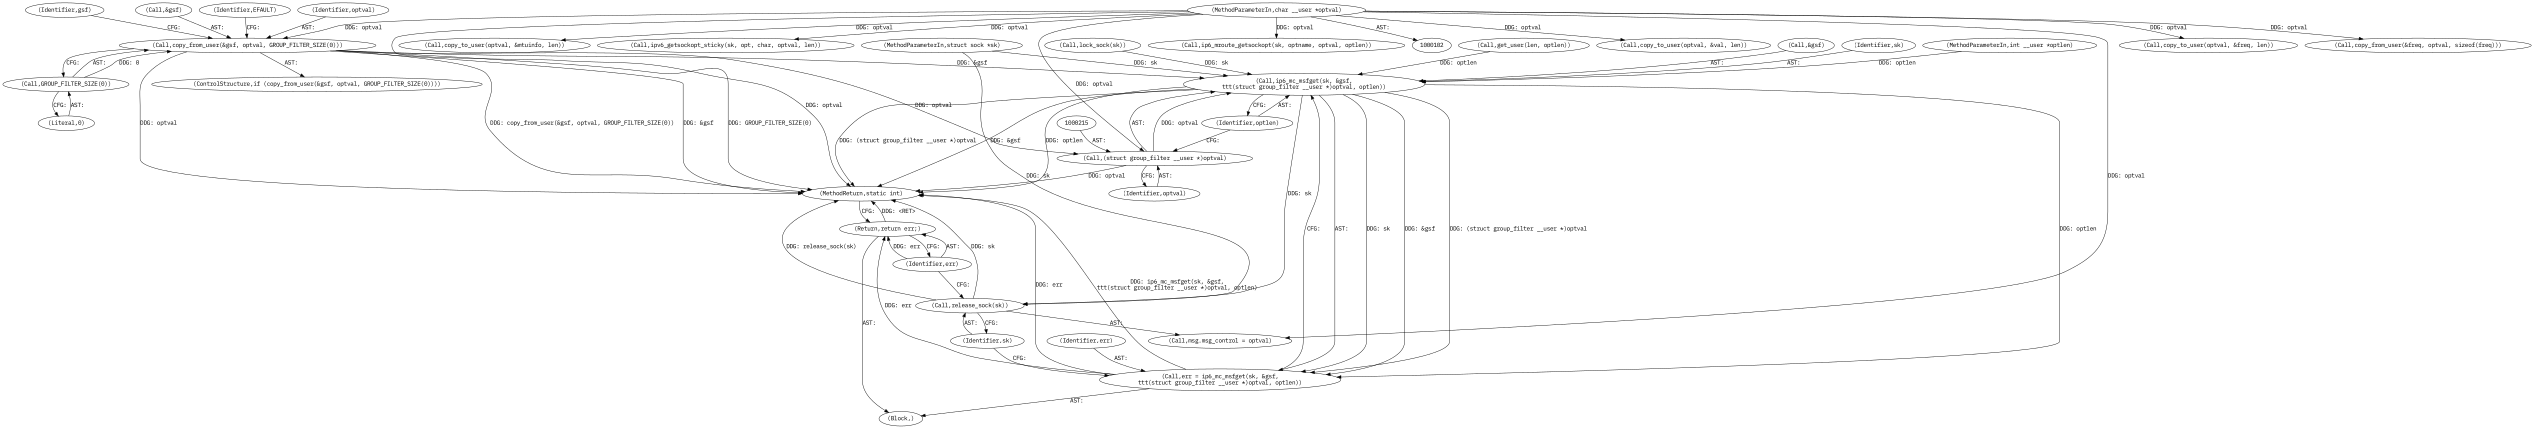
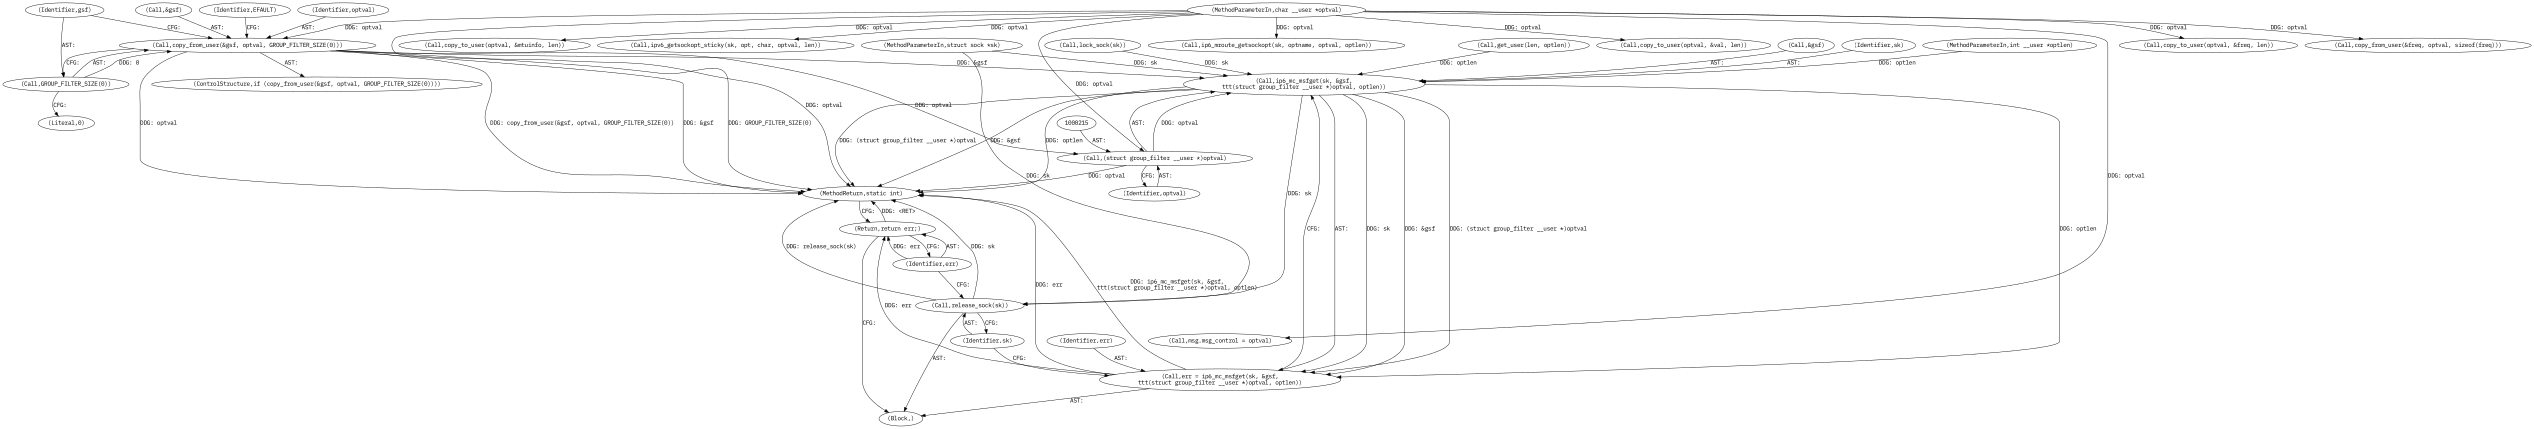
node "1000102": removed
edge "(Literal,0)" -> "(Call,GROUP_FILTER_SIZE(0))": now "(Identifier,gsf)" -> "(Call,GROUP_FILTER_SIZE(0))"
node "(Identifier,optlen)": removed
edge "(Return,return err;)" -> "(Block,)": label "AST: " -> "CFG: "
edge "(Call,release_sock(sk))" -> "(Call,msg.msg_control = optval)": now "(Call,release_sock(sk))" -> "(Block,)"
